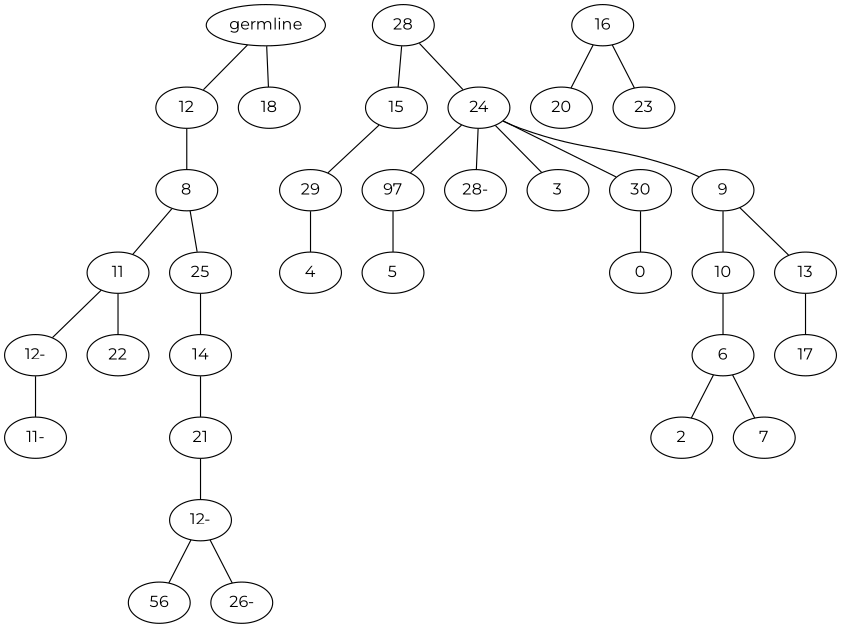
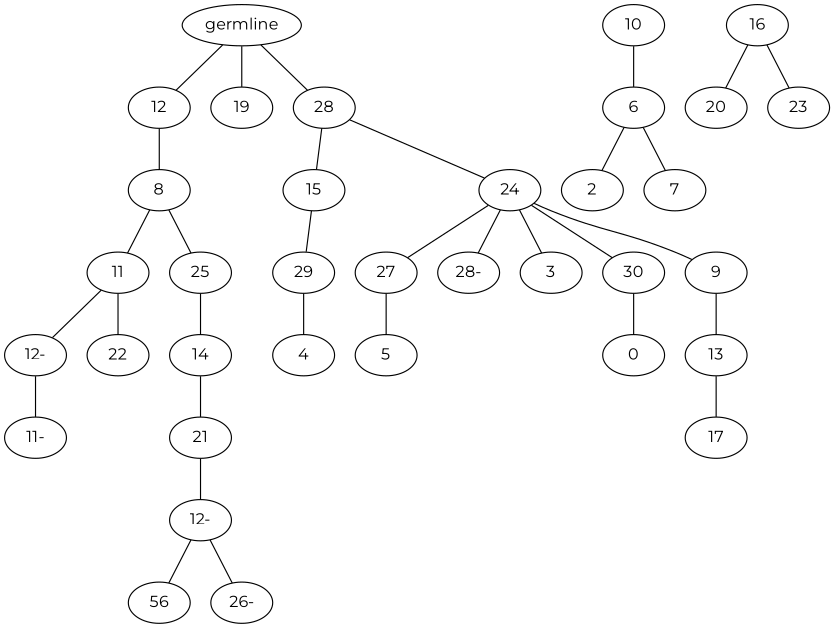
edge "germline" -- "28": added
node "18": label "18" -> "19"
node "97": label "97" -> "27"
edge "9" -- "10": removed
